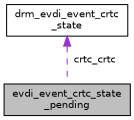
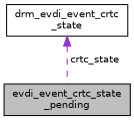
edge "evdi_event_crtc_state _pending" -> "drm_evdi_event_crtc _state": label " crtc_crtc" -> " crtc_state"
